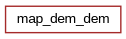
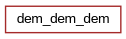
node "map_dem_dem": label "map_dem_dem" -> "dem_dem_dem"
